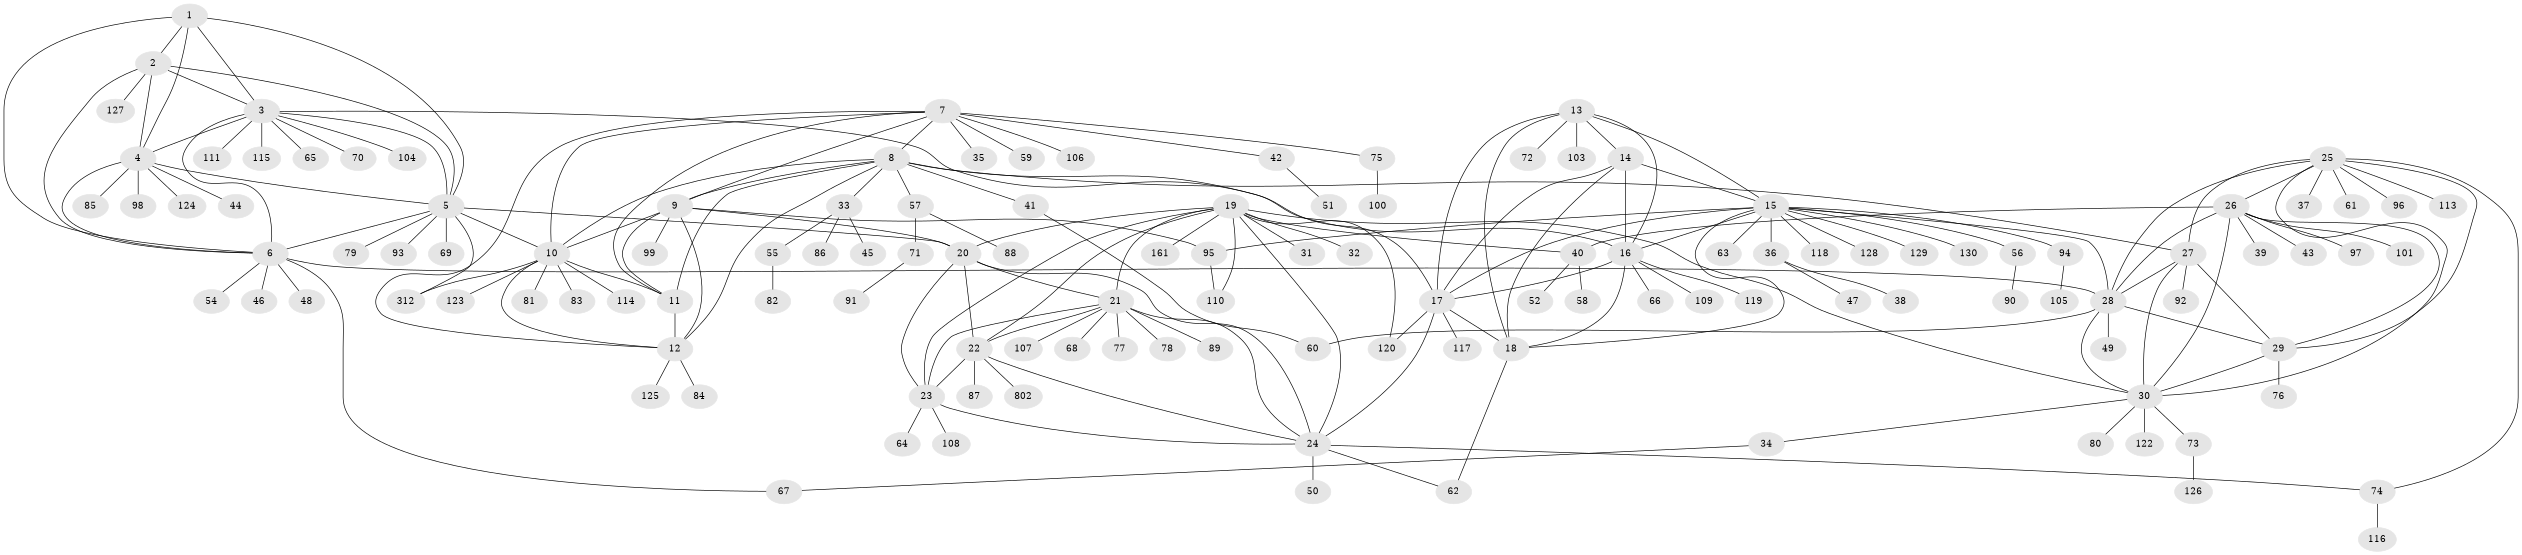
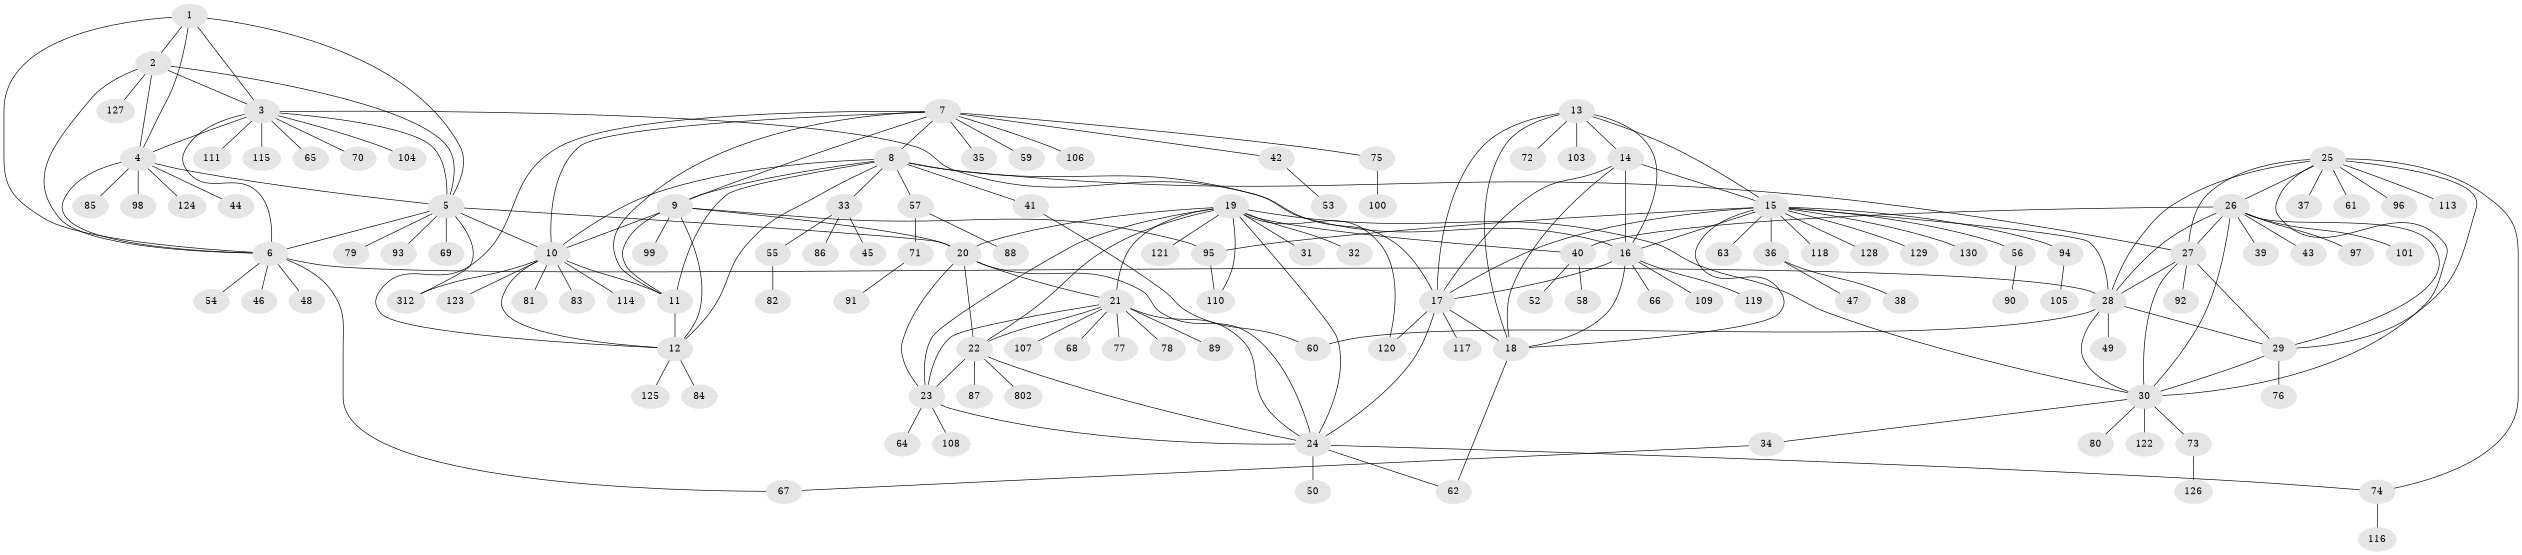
node "51": label "51" -> "53"
edge "26" -- "27": added
node "161": label "161" -> "121"
